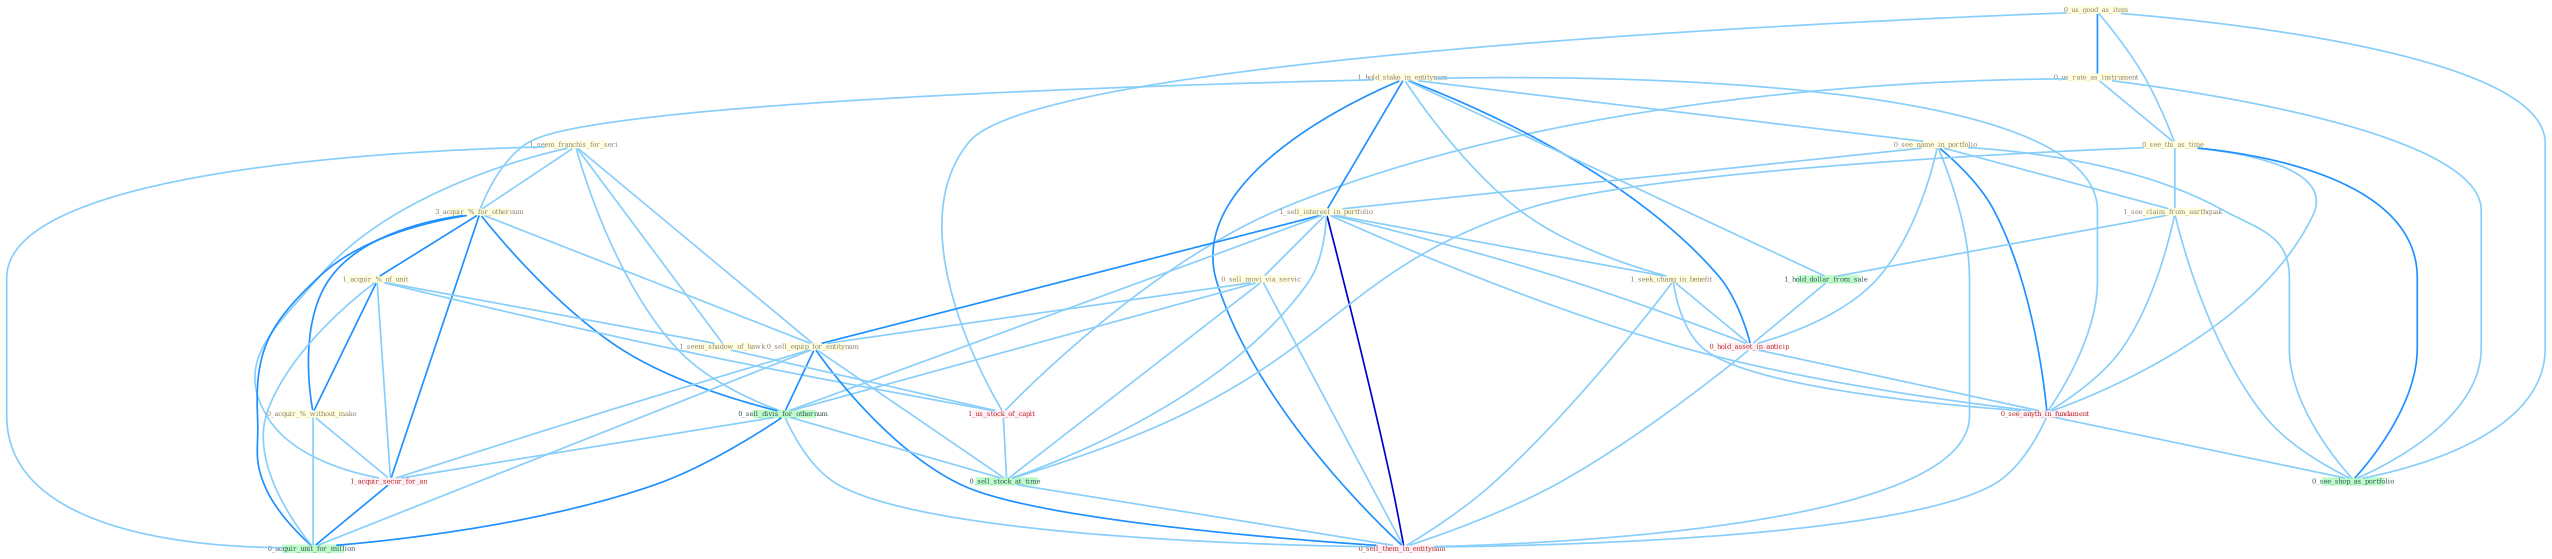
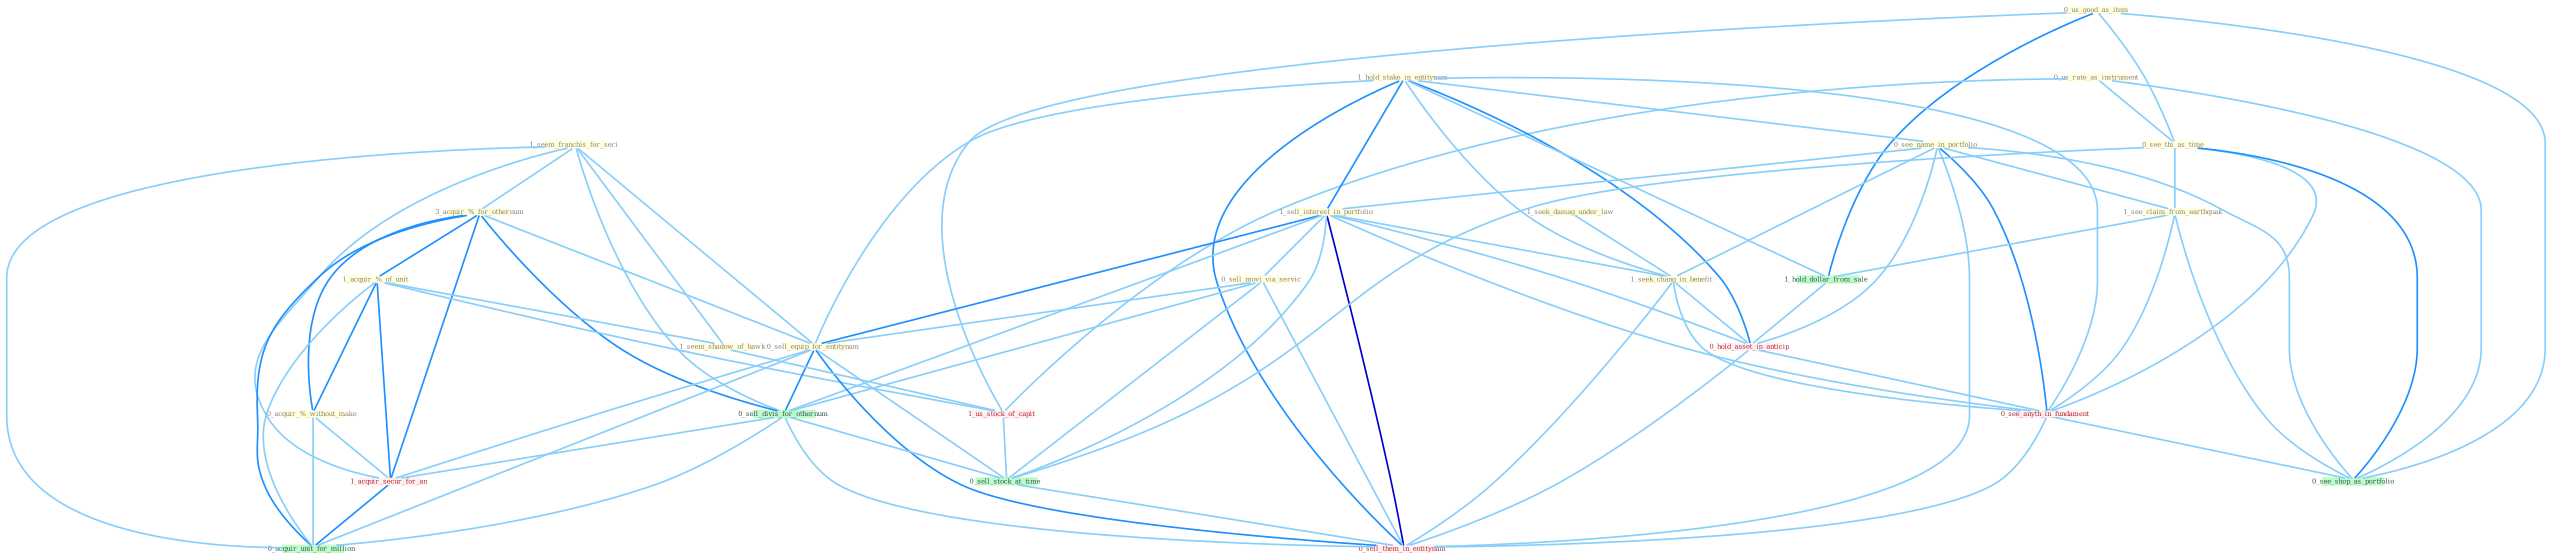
edge "0_us_good_as_item" -- "0_us_rate_as_instrument": now "0_us_good_as_item" -- "1_hold_dollar_from_sale"
edge "1_hold_stake_in_entitynam" -- "3_acquir_%_for_othernum": now "1_hold_stake_in_entitynam" -- "0_sell_equip_for_entitynam"
node "1_seek_damag_under_law": added
edge "0_see_name_in_portfolio" -- "1_seek_chang_in_benefit": added
edge "1_acquir_%_of_unit" -- "1_acquir_secur_for_an": color #87cefa -> #1e90ff
edge "0_sell_divis_for_othernum" -- "0_acquir_unit_for_million": color #1e90ff -> #87cefa
